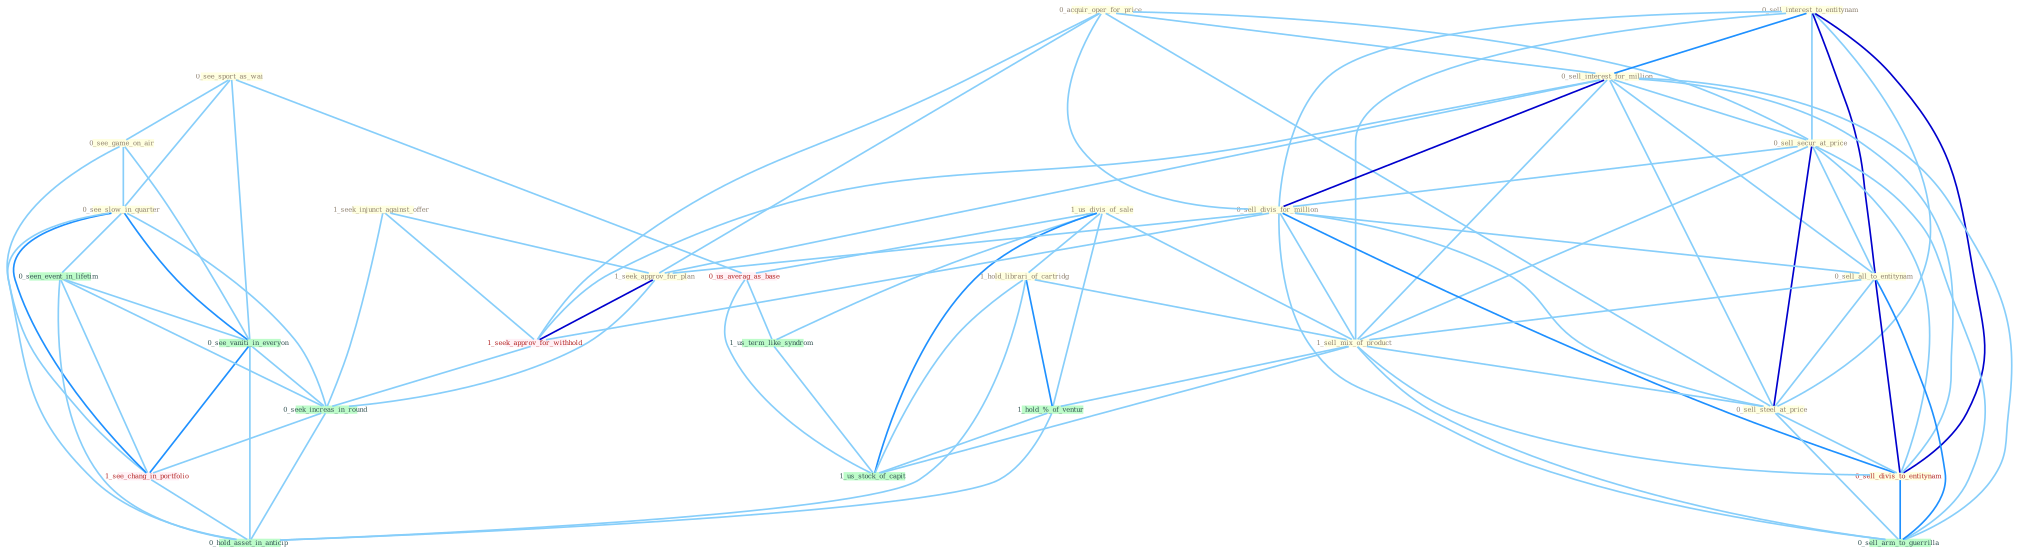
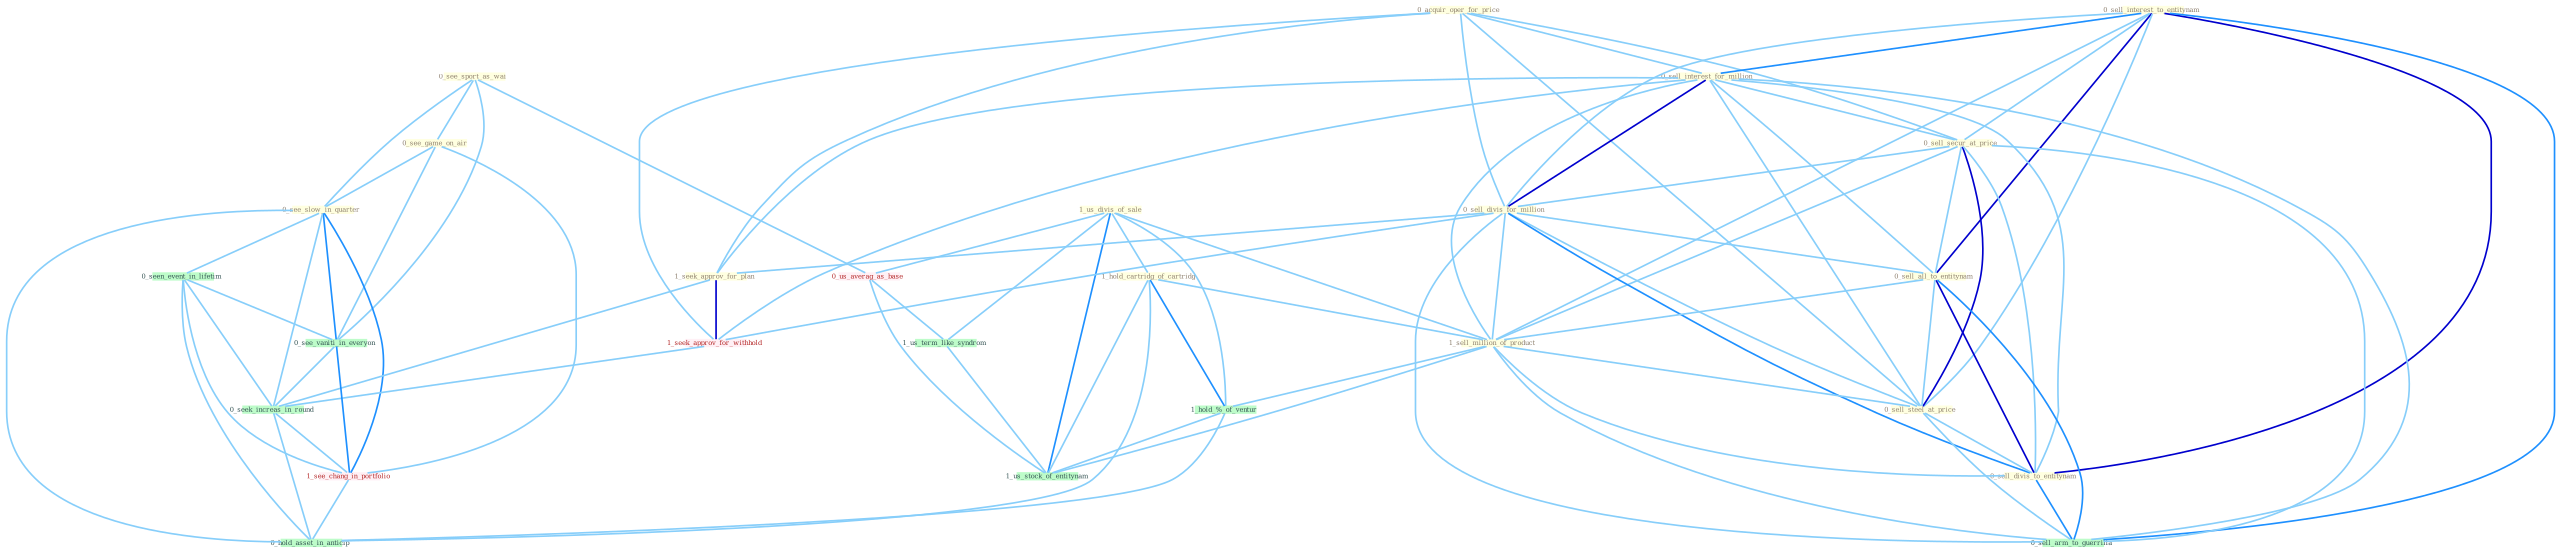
node "1_seek_injunct_against_offer": removed
node "1_hold_librari_of_cartridg": label "1_hold_librari_of_cartridg" -> "1_hold_cartridg_of_cartridg"
edge "0_sell_interest_to_entitynam" -- "0_sell_arm_to_guerrilla": added
node "1_sell_mix_of_product": label "1_sell_mix_of_product" -> "1_sell_million_of_product"
edge "0_see_vaniti_in_everyon" -- "0_hold_asset_in_anticip": removed
node "1_us_stock_of_capit": label "1_us_stock_of_capit" -> "1_us_stock_of_entitynam"
node "0_sell_divis_to_entitynam": fontcolor #b22222 -> #8b7d6b
